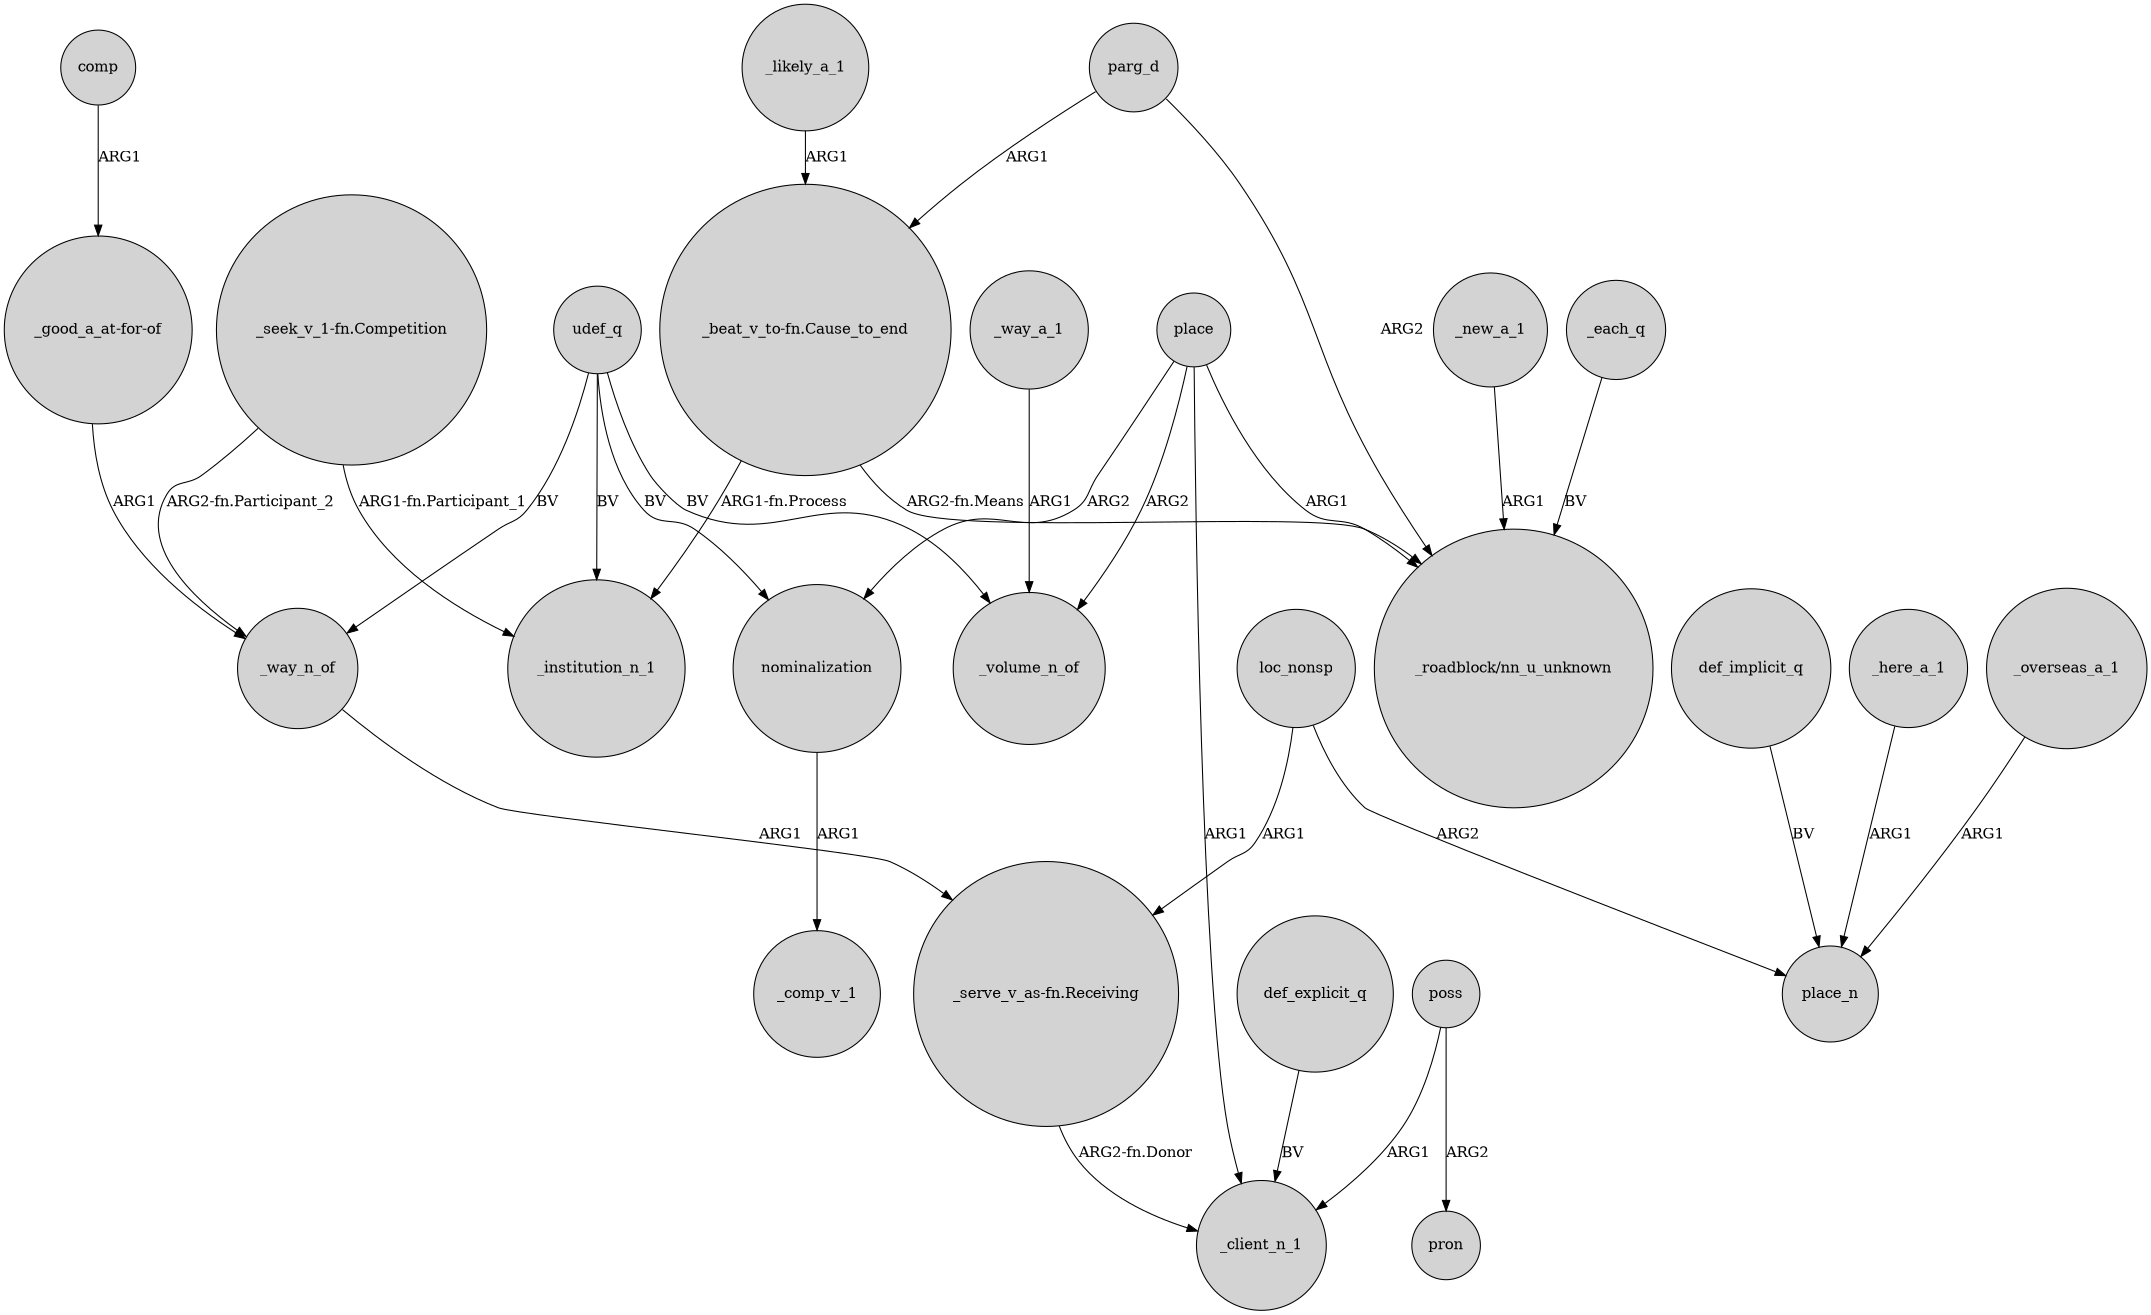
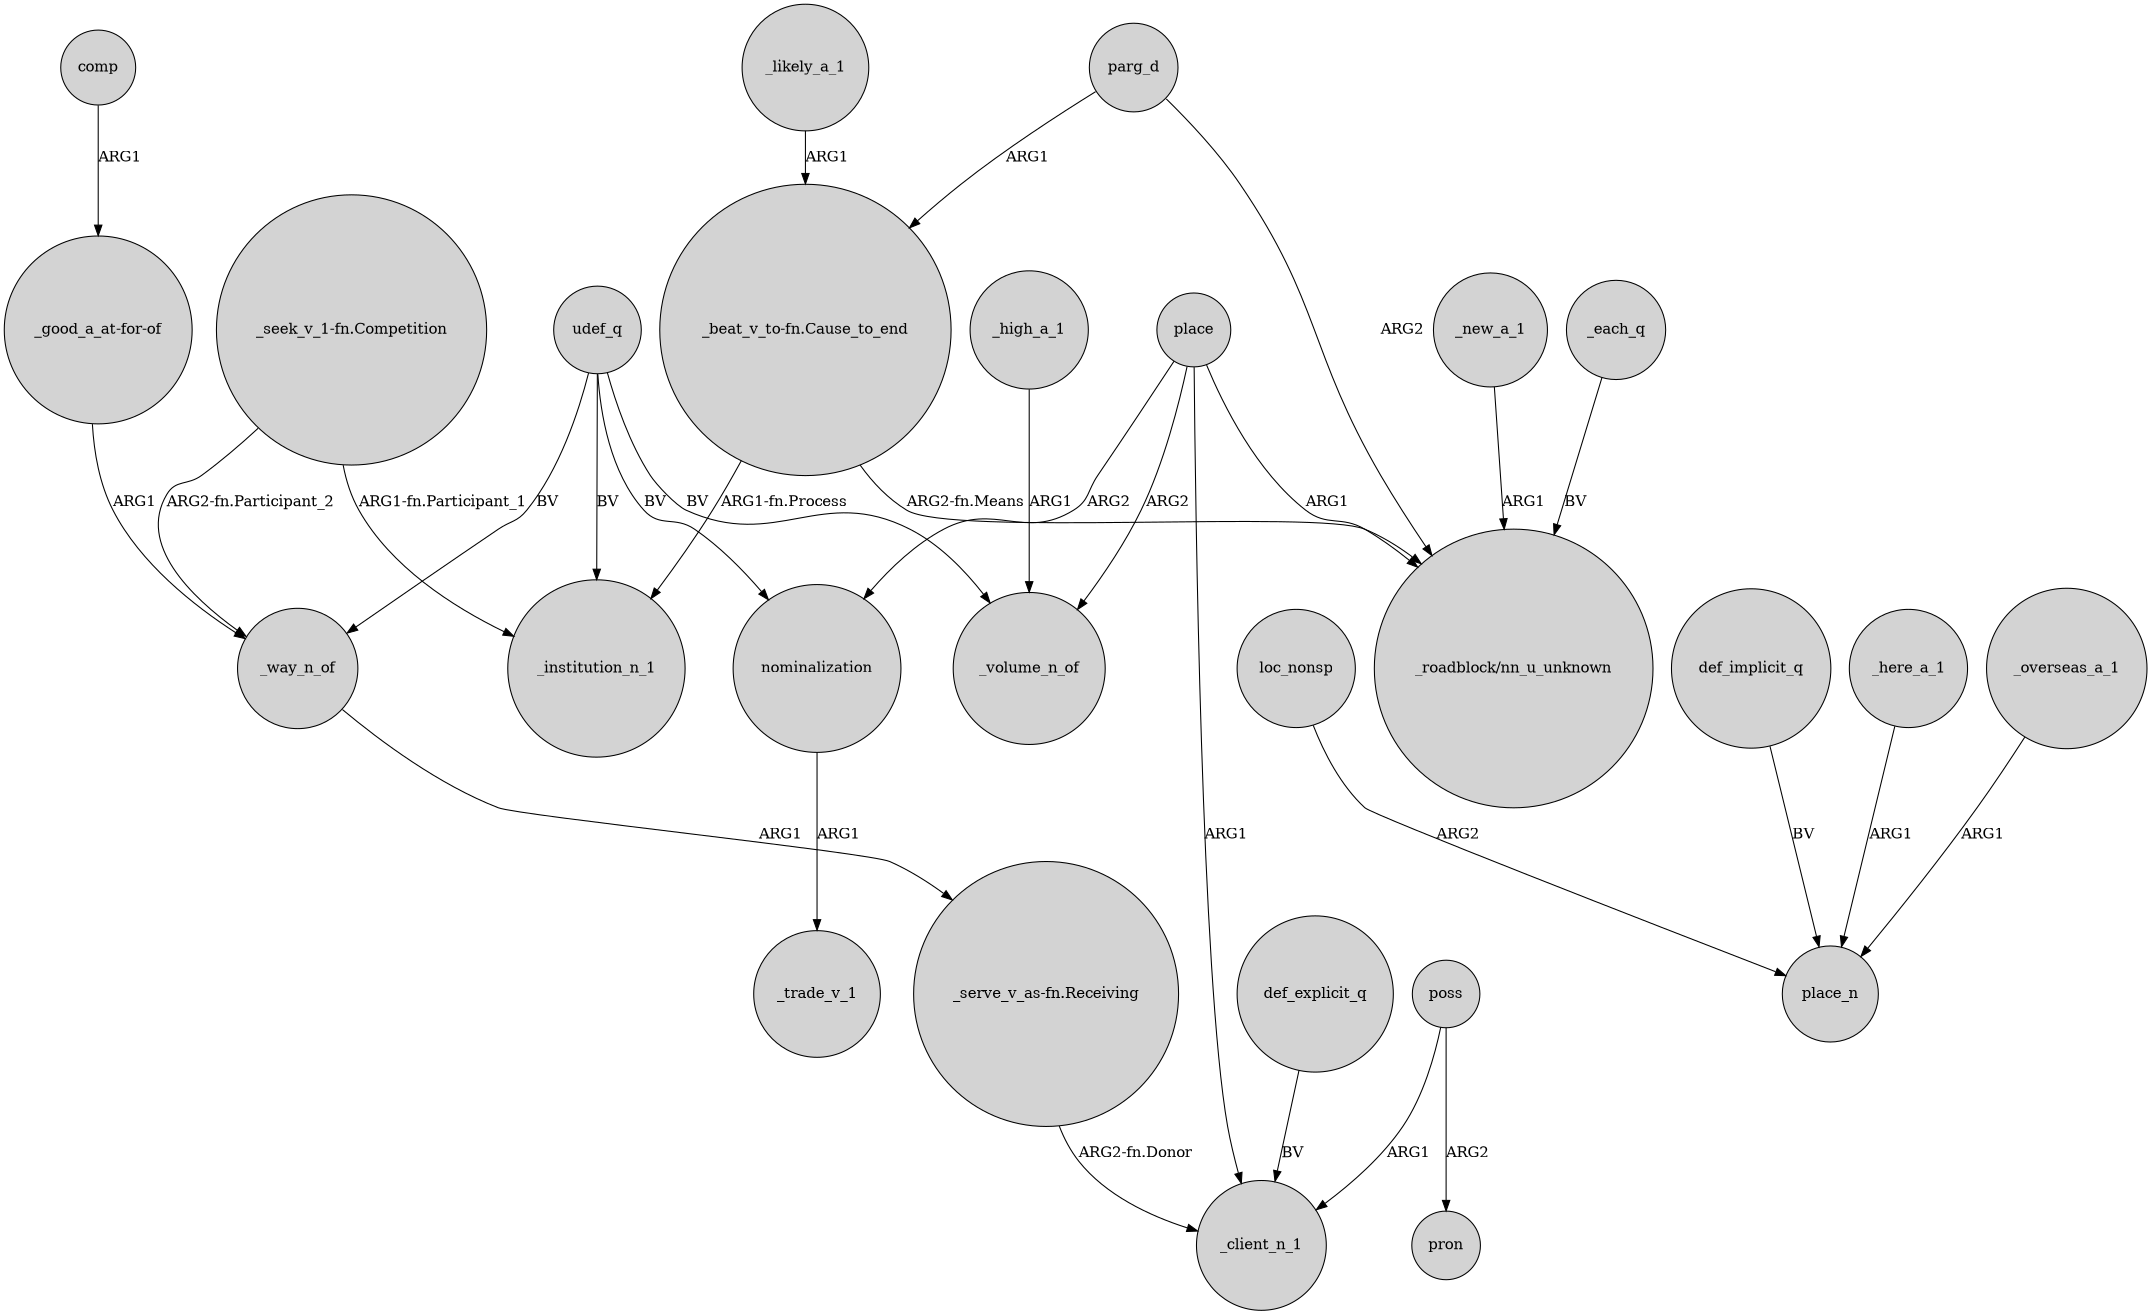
node "_way_a_1": label "_way_a_1" -> "_high_a_1"
edge "loc_nonsp" -> "_serve_v_as-fn.Receiving": removed, label "ARG1"
node "_comp_v_1": label "_comp_v_1" -> "_trade_v_1"
